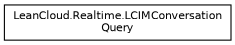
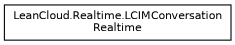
node "LeanCloud.Realtime.LCIMConversation Query": label "LeanCloud.Realtime.LCIMConversation Query" -> "LeanCloud.Realtime.LCIMConversation Realtime"
